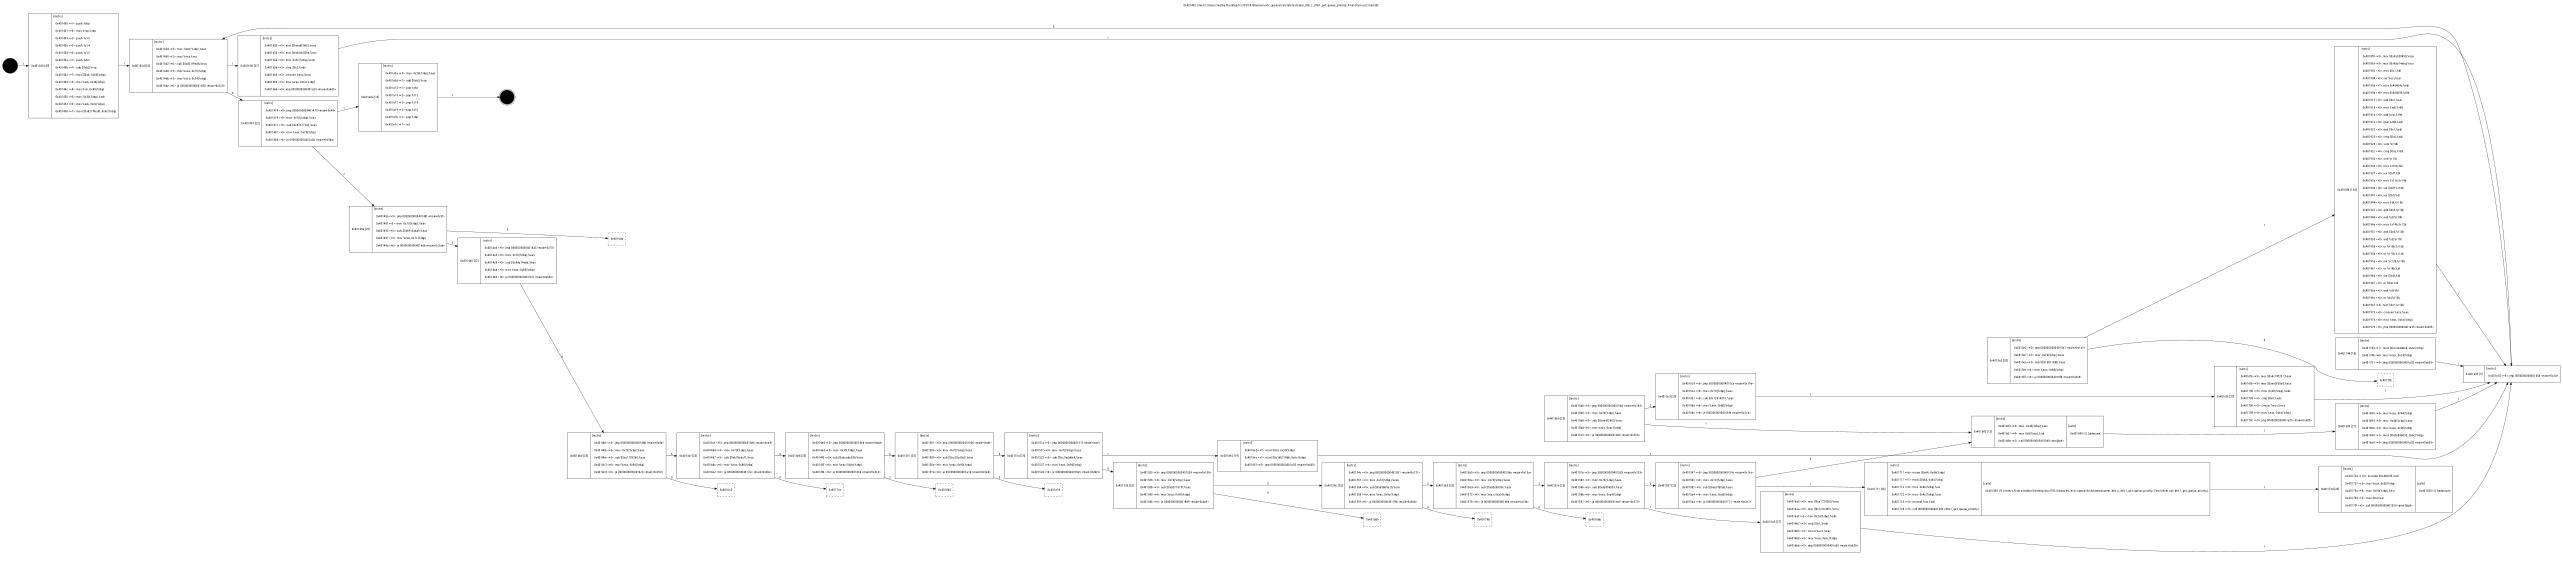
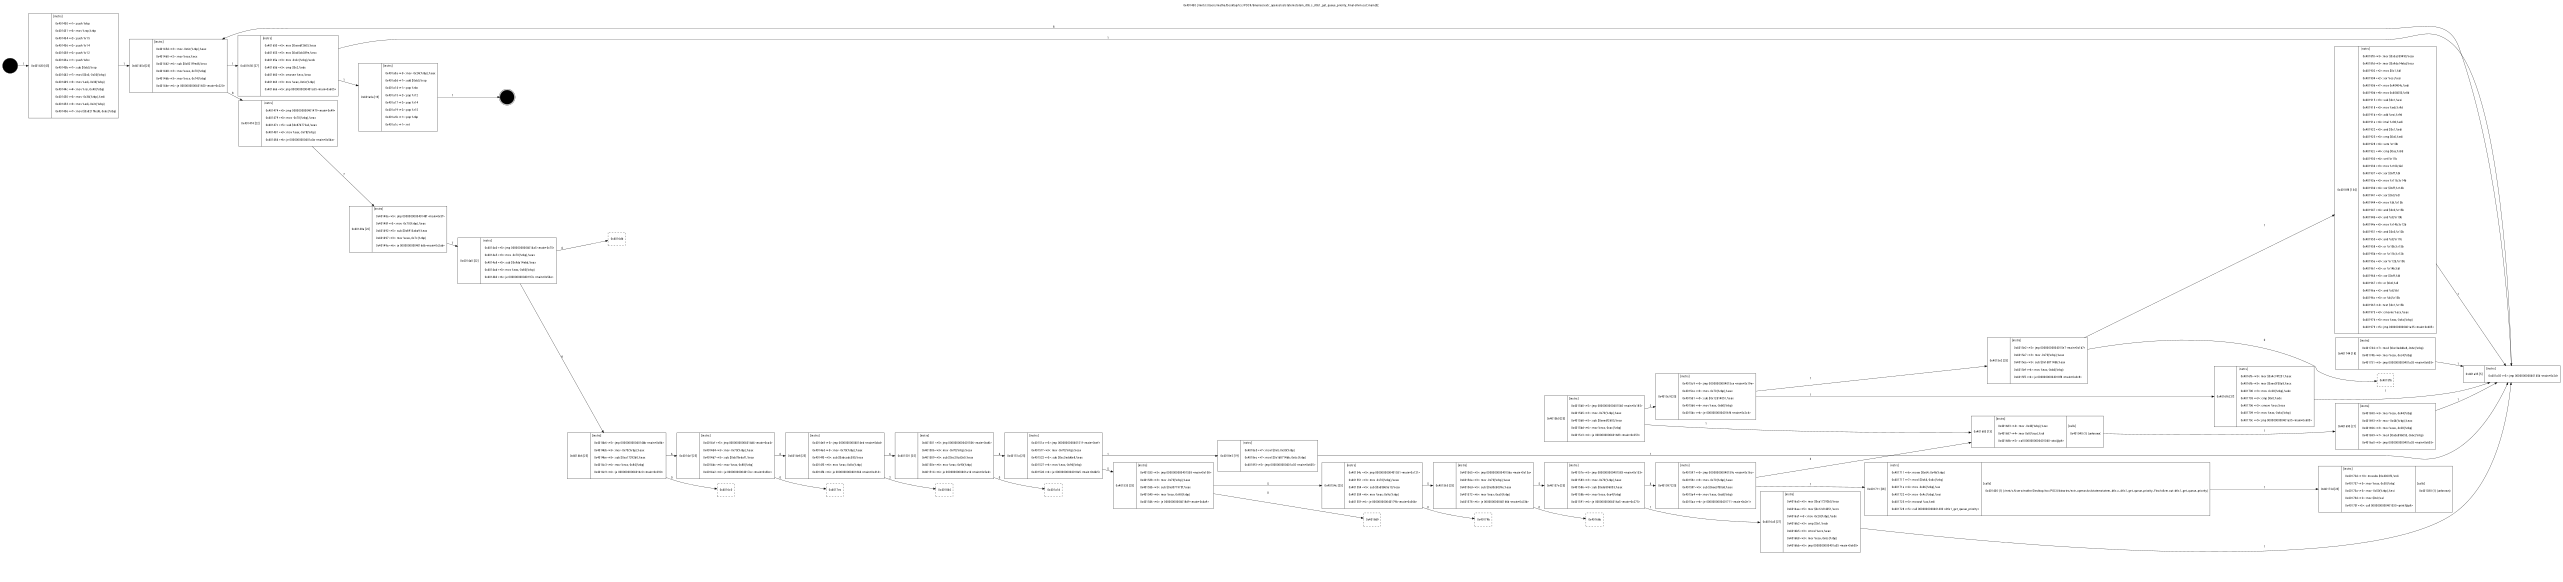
edge "0x401474 [22]" -> "0x401a0a [19]": now "0x401650 [27]" -> "0x401a0a [19]"
edge "0x40148a [22]" -> "0x4016db": now "0x4014a0 [22]" -> "0x4016db"
edge "0x4015c9 [25]" -> "0x4015e2 [25]": added, label "1"
